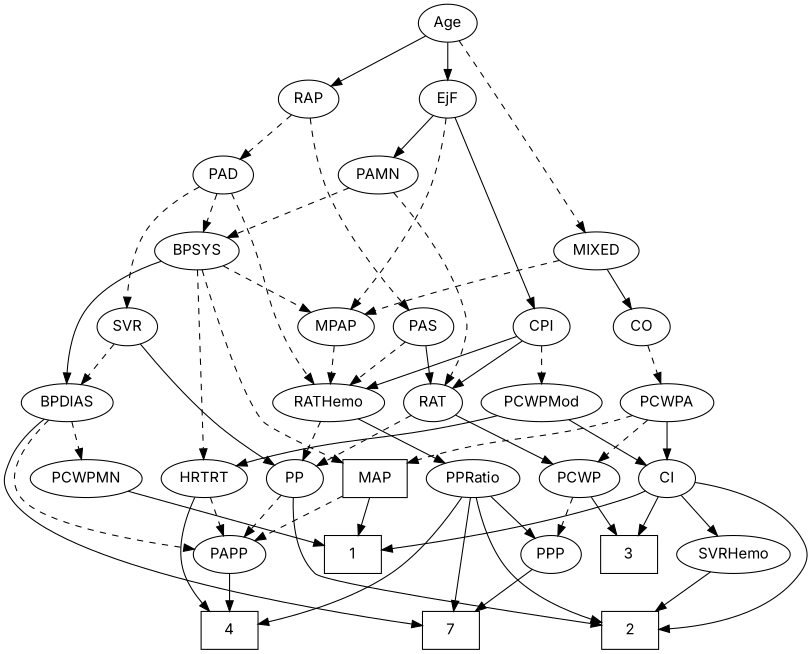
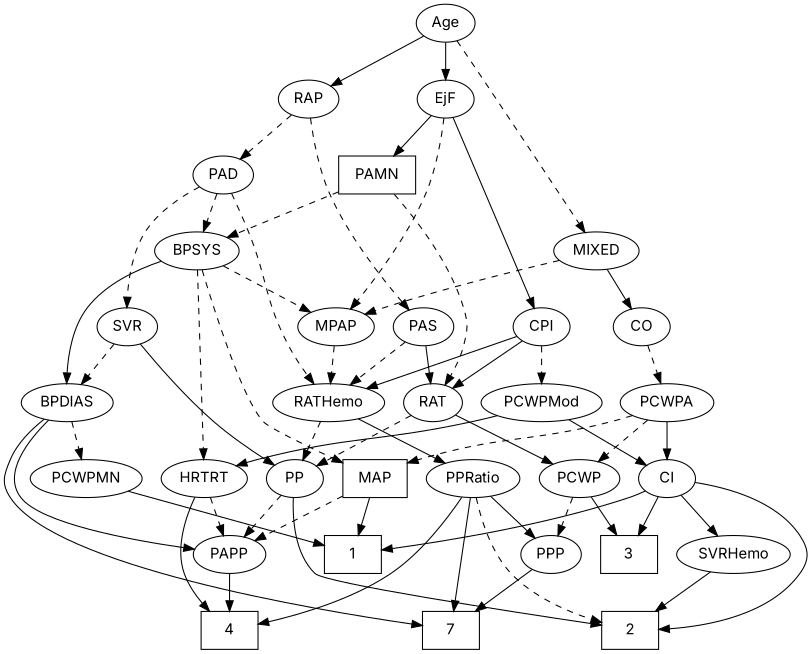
node "PAMN": shape ellipse -> box
edge "BPDIAS" -> "PAPP": style dashed -> solid
edge "PPRatio" -> "2": style solid -> dashed
